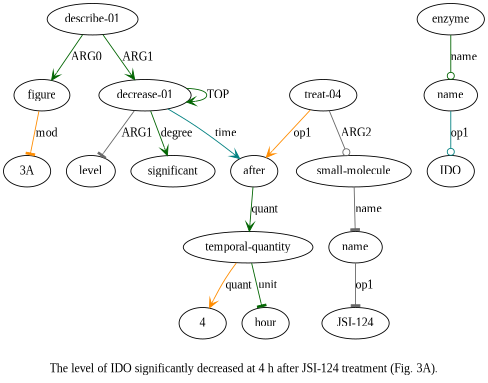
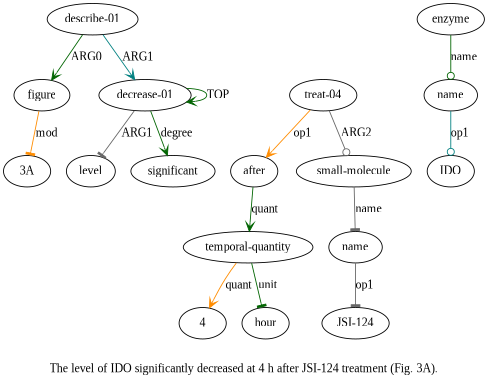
edge "describe-01" -> "decrease-01": color darkgreen -> teal
edge "decrease-01" -> "after": removed, label "time"
